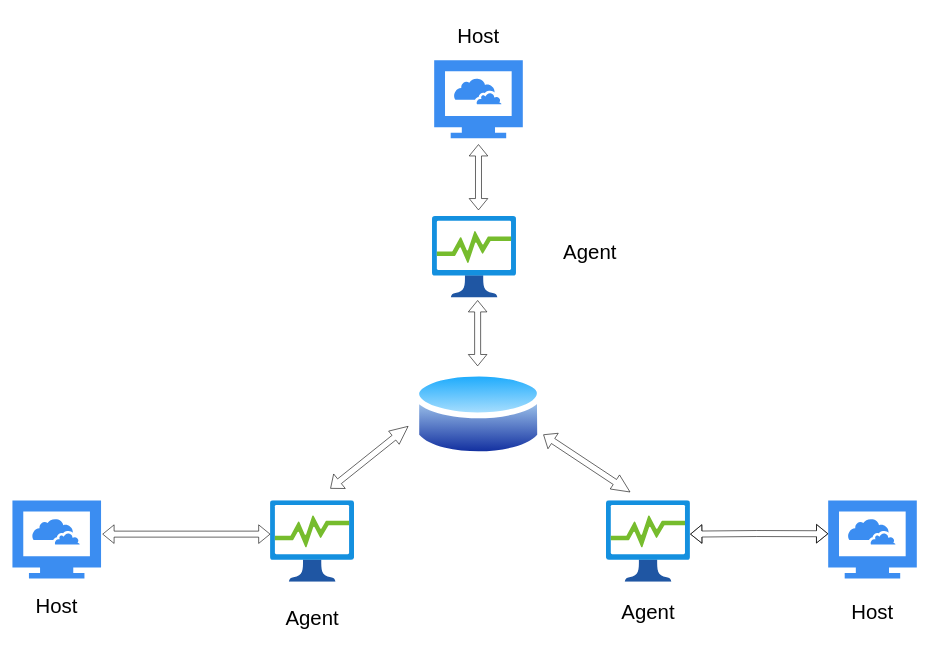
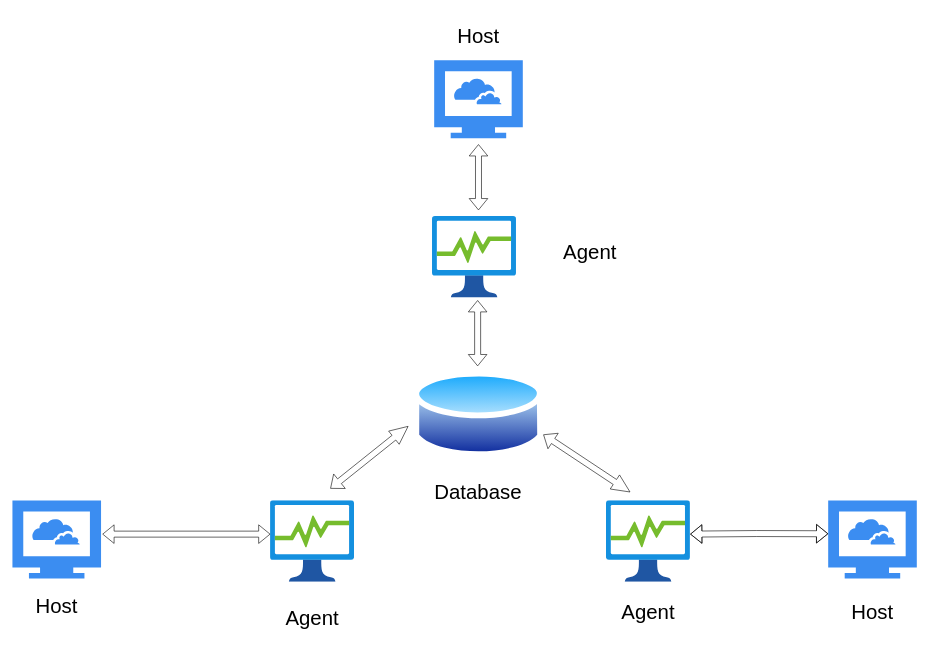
node "Database": added
